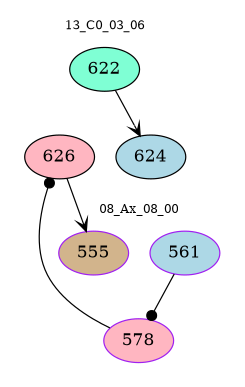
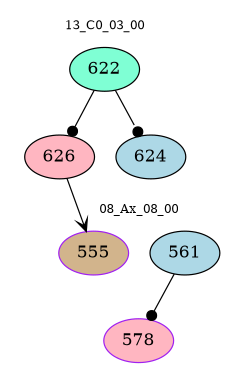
cluster "13_C0_03_06": label "13_C0_03_06" -> "13_C0_03_00"
edge "622" -> "624": arrowhead vee -> dot
node "561": color purple -> black
edge "578" -> "626": now "622" -> "626"
